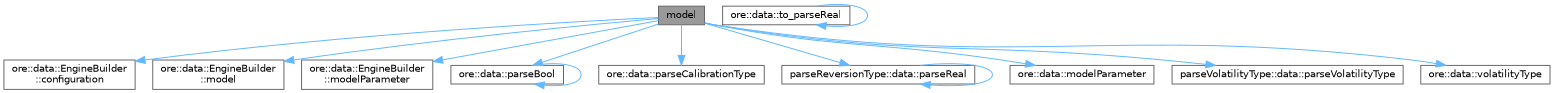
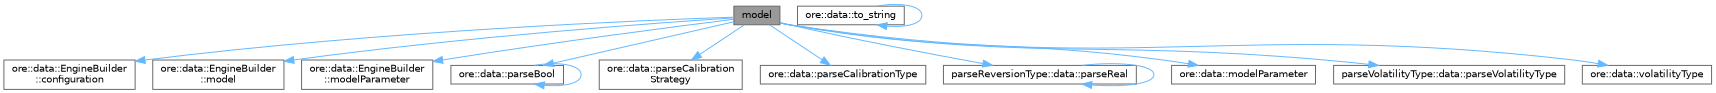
node "ore::data::to_parseReal": label "ore::data::to_parseReal" -> "ore::data::to_string"
node "ore::data::parseCalibration Strategy": added
